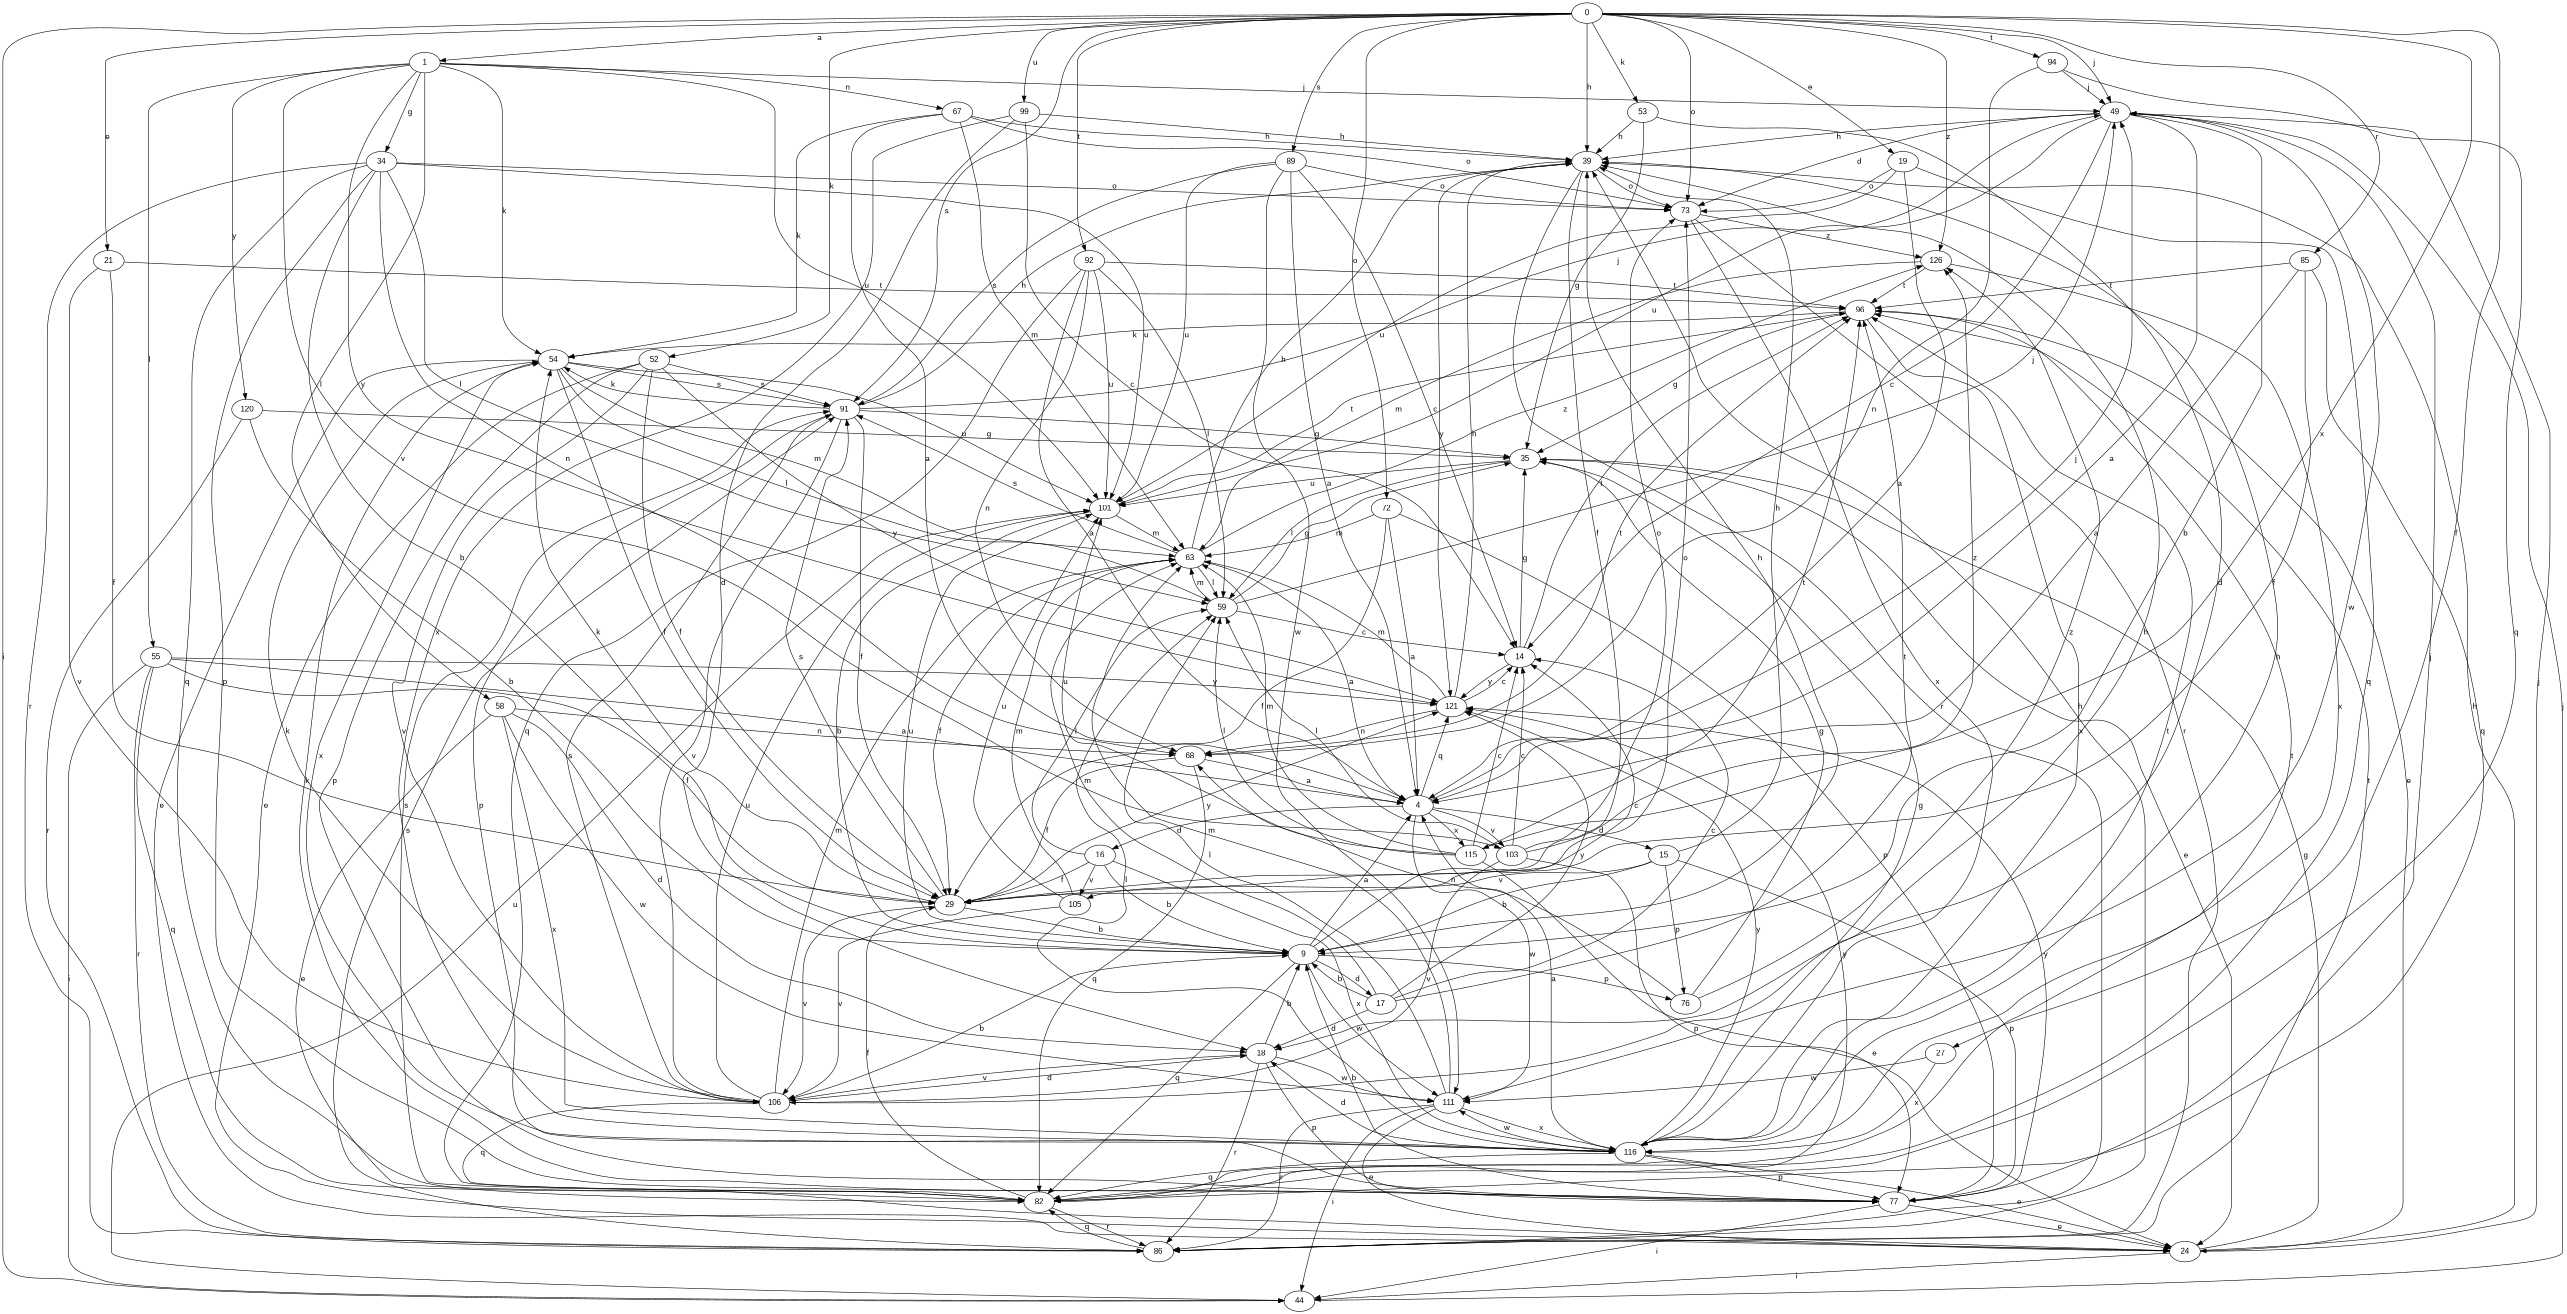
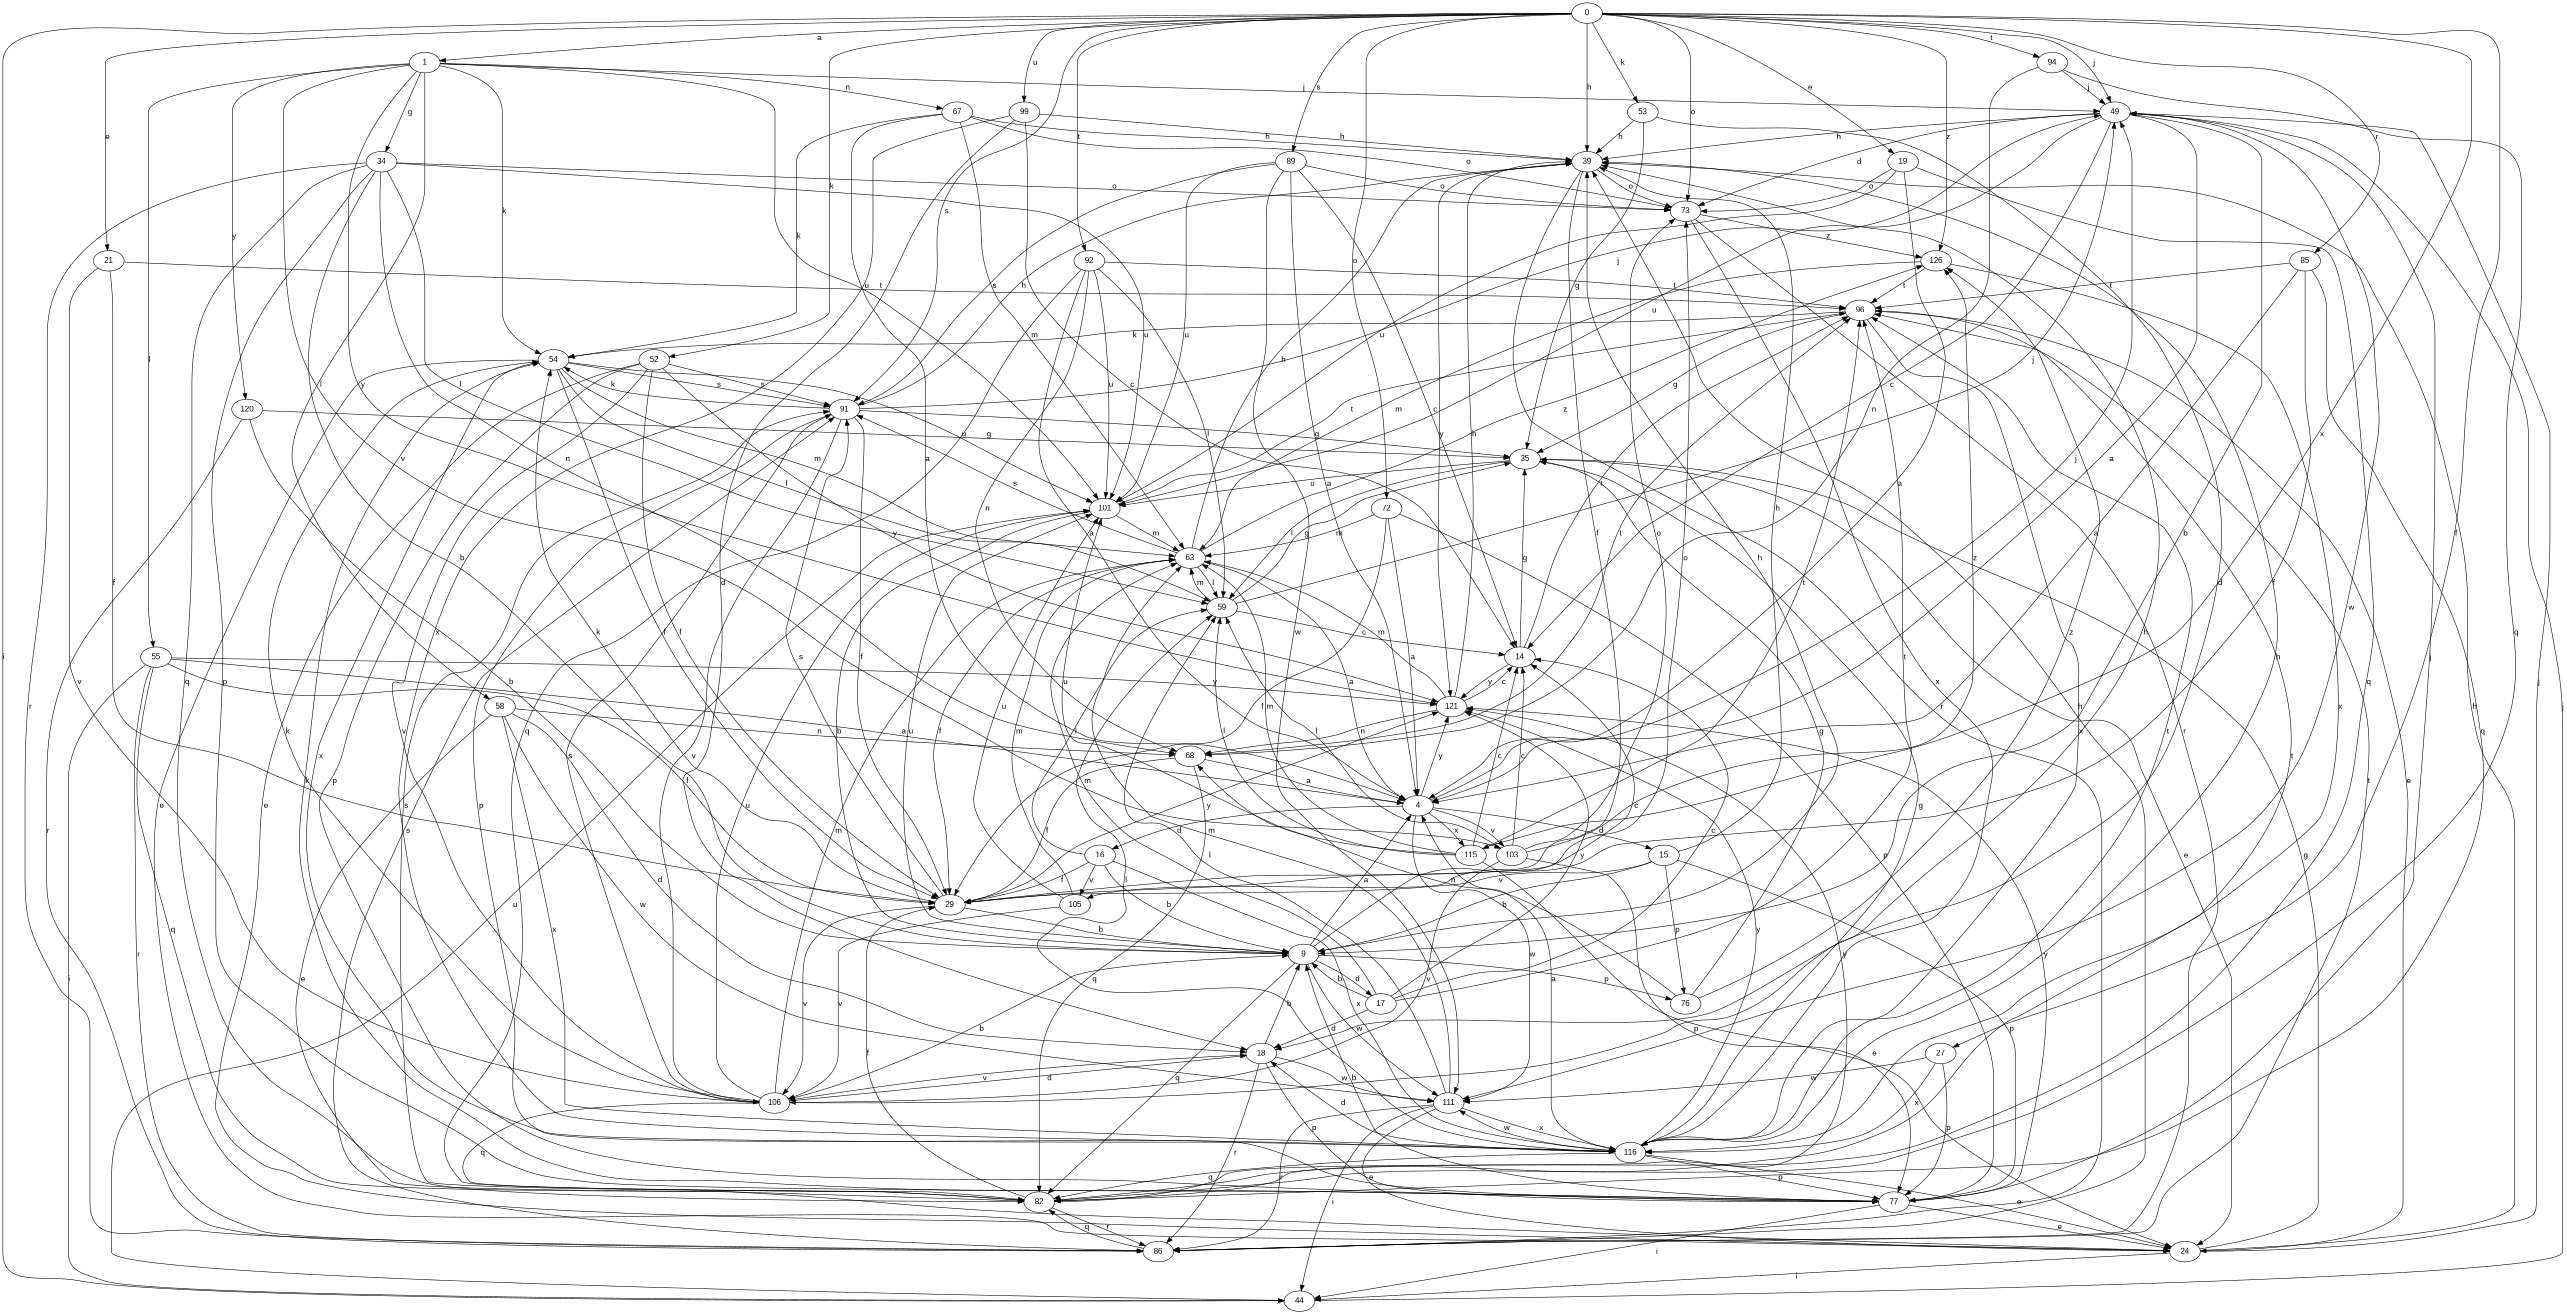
edge "4" -> "121": label "q" -> "y"
edge "27" -> "77": added, label "p"
